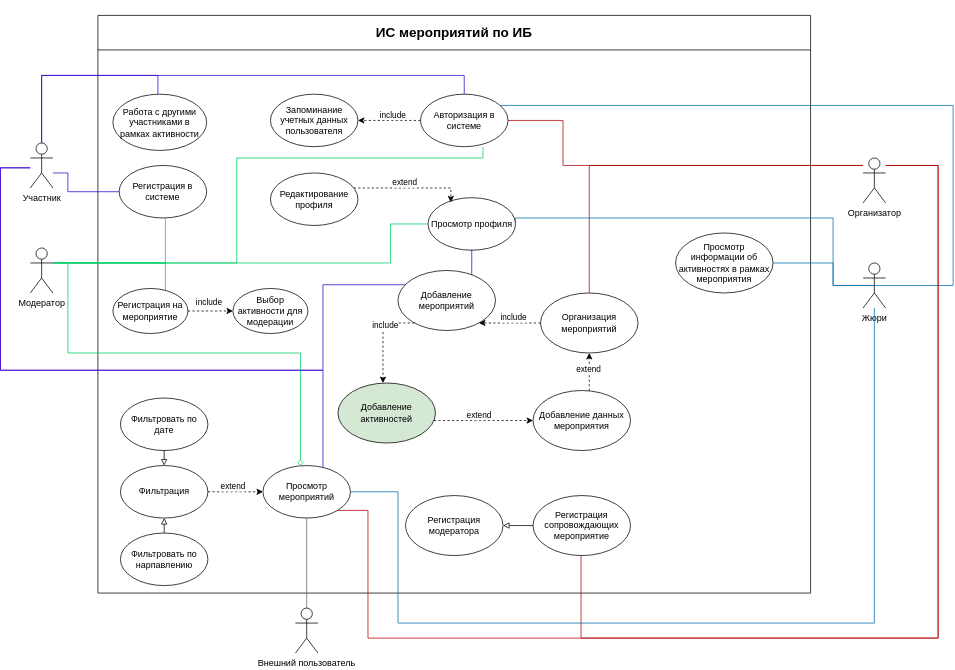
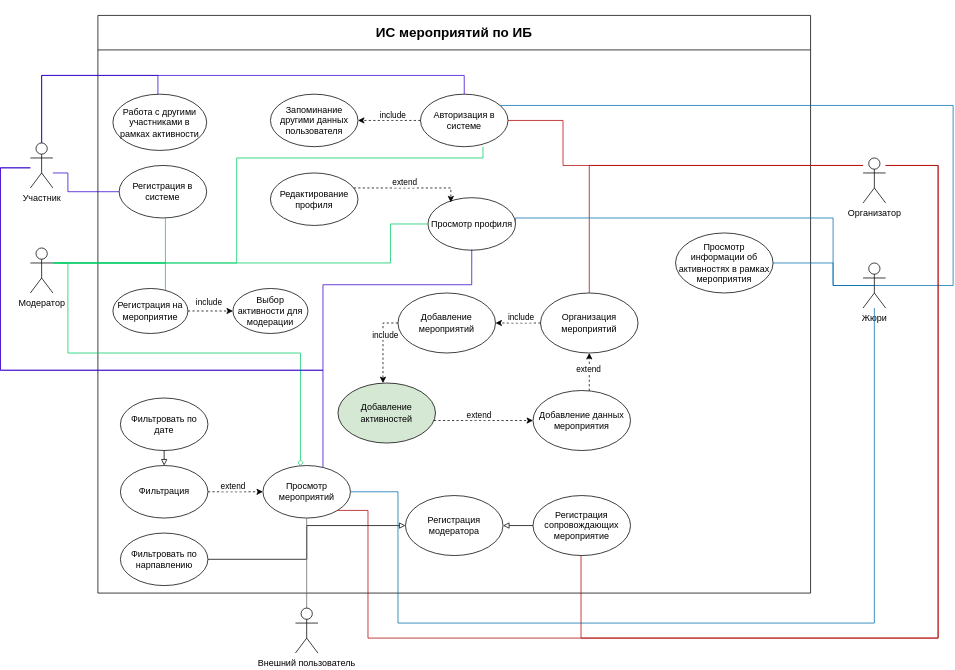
node "Запоминание учетных данных пользователя": label "Запоминание учетных данных пользователя" -> "Запоминание другими данных пользователя"
node "Добавление мероприятий": moved (447, 300) -> (447, 323)
edge "Фильтровать по нарпавлению" -> "Фильтрация": now "Фильтровать по нарпавлению" -> "Регистрация модератора"
